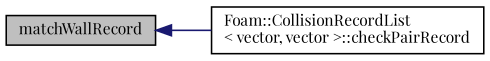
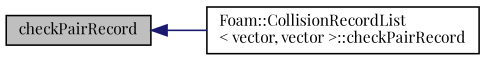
node "matchWallRecord": label "matchWallRecord" -> "checkPairRecord"
